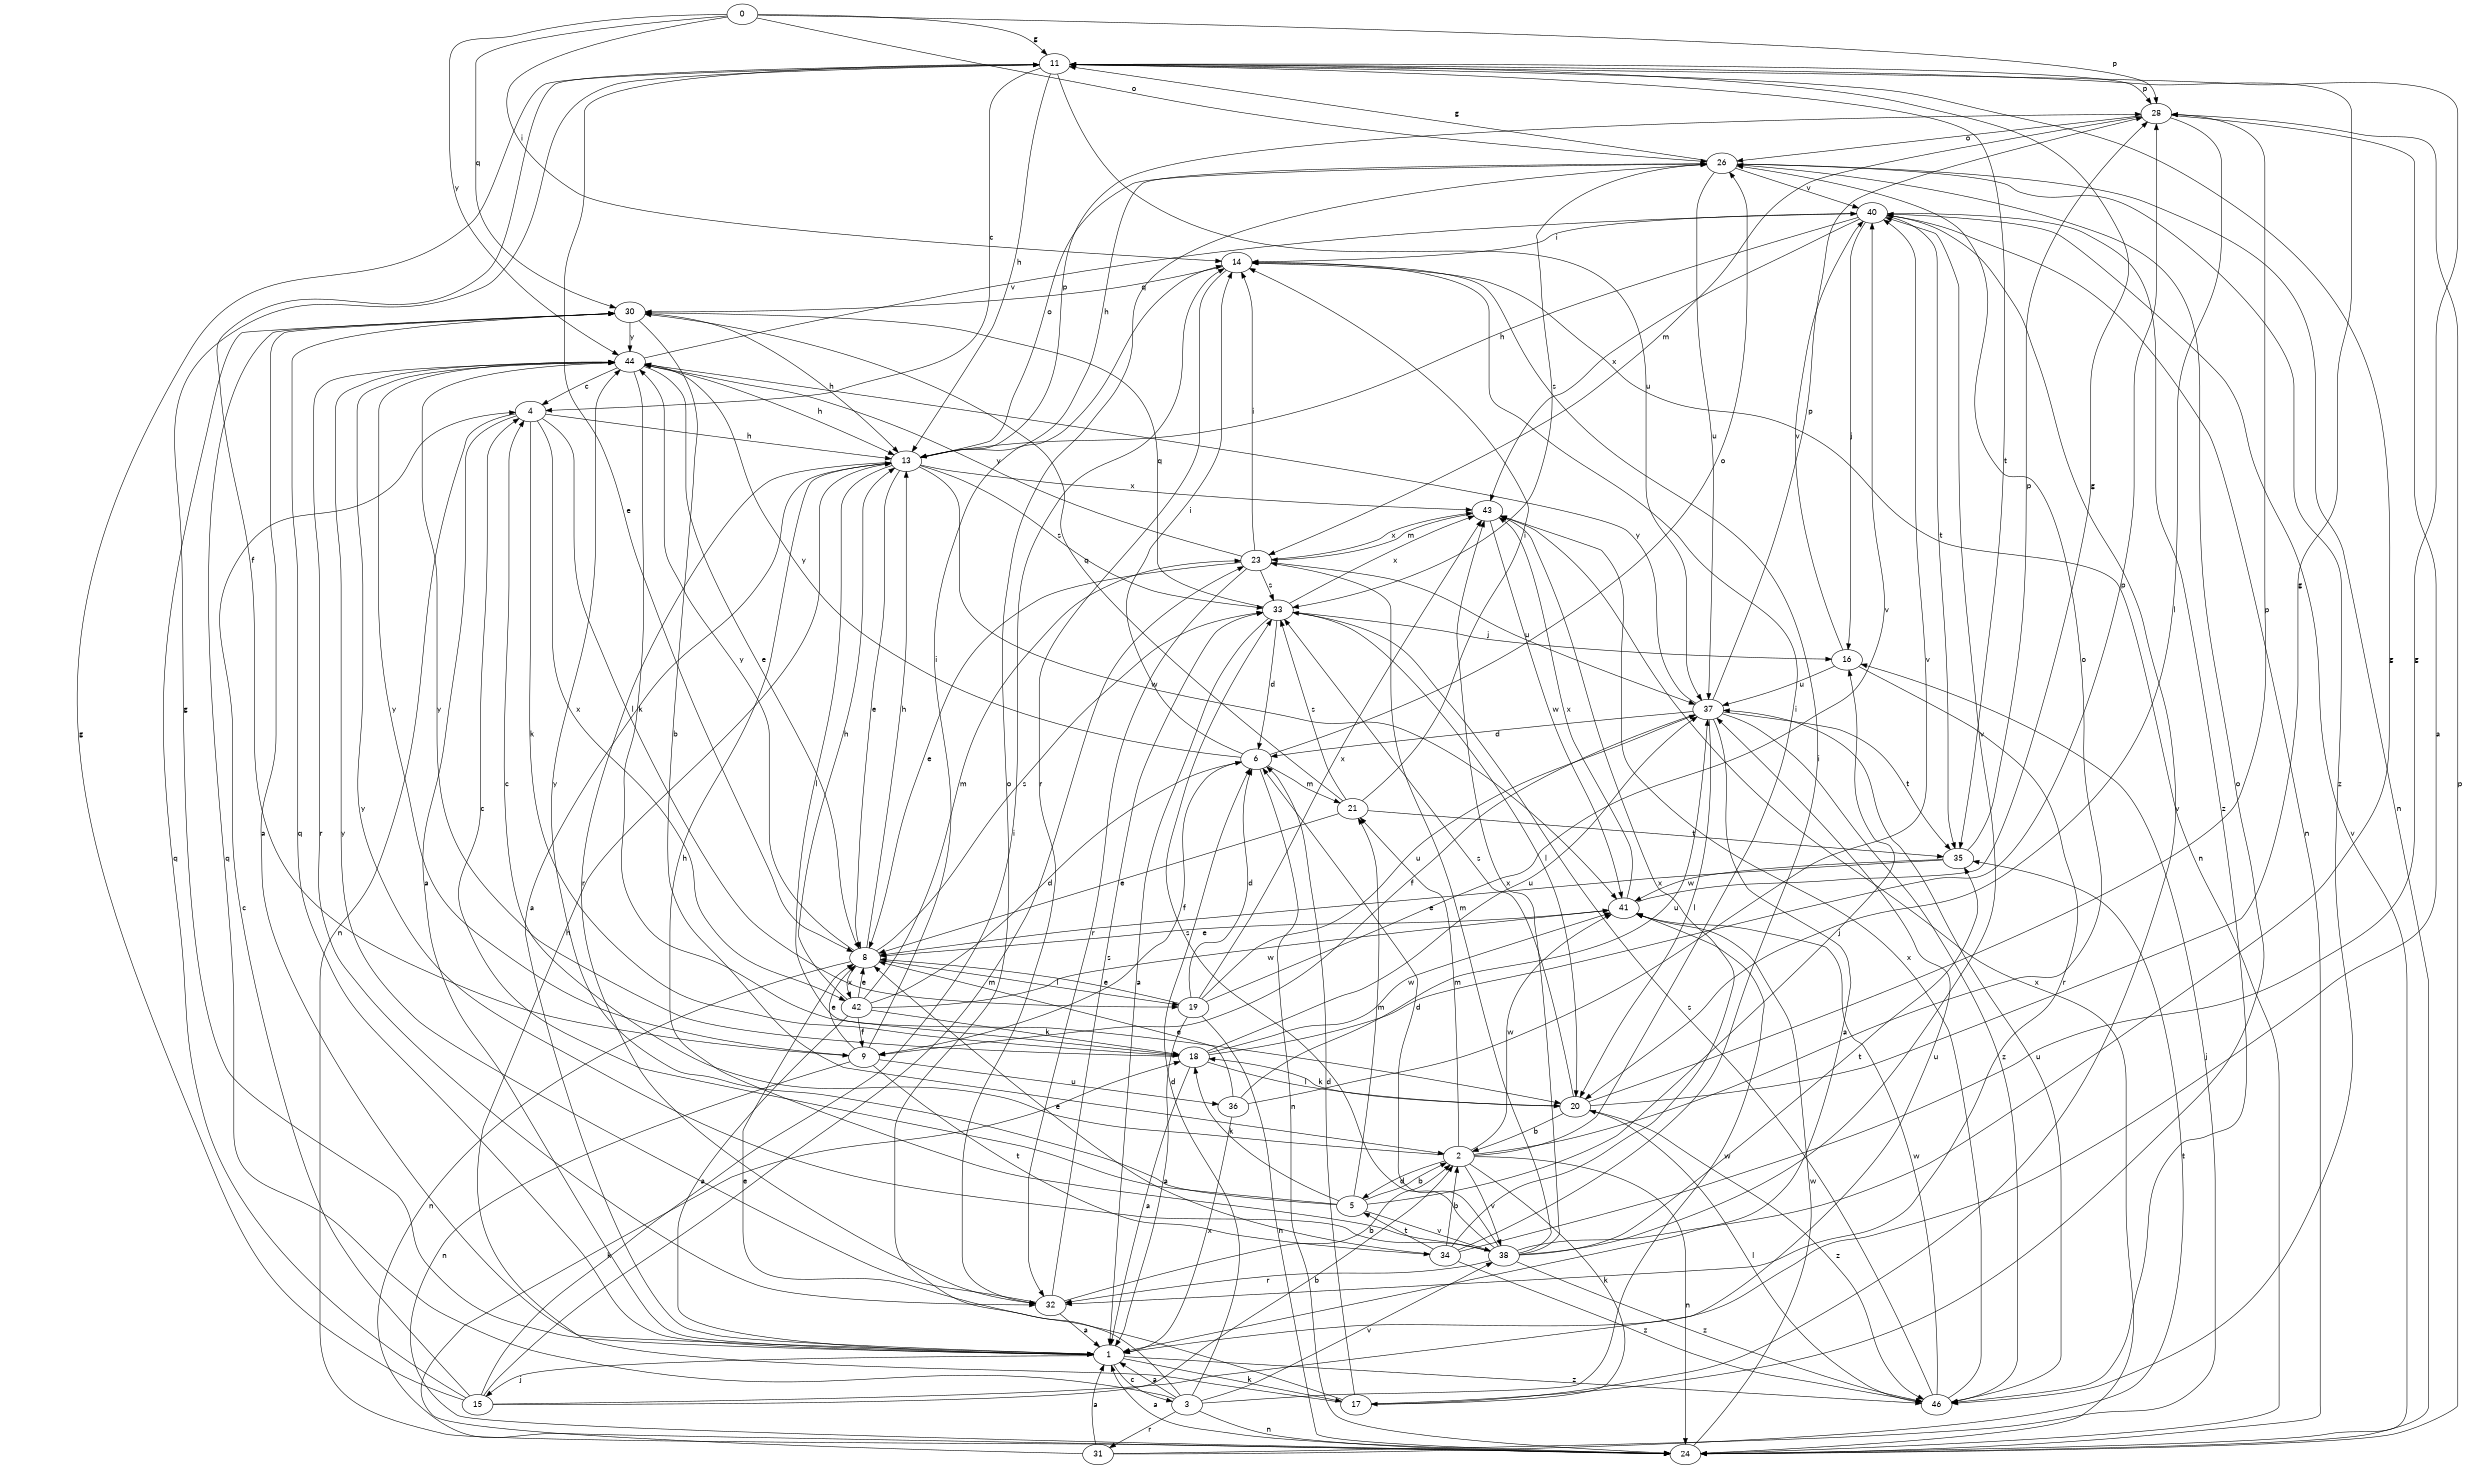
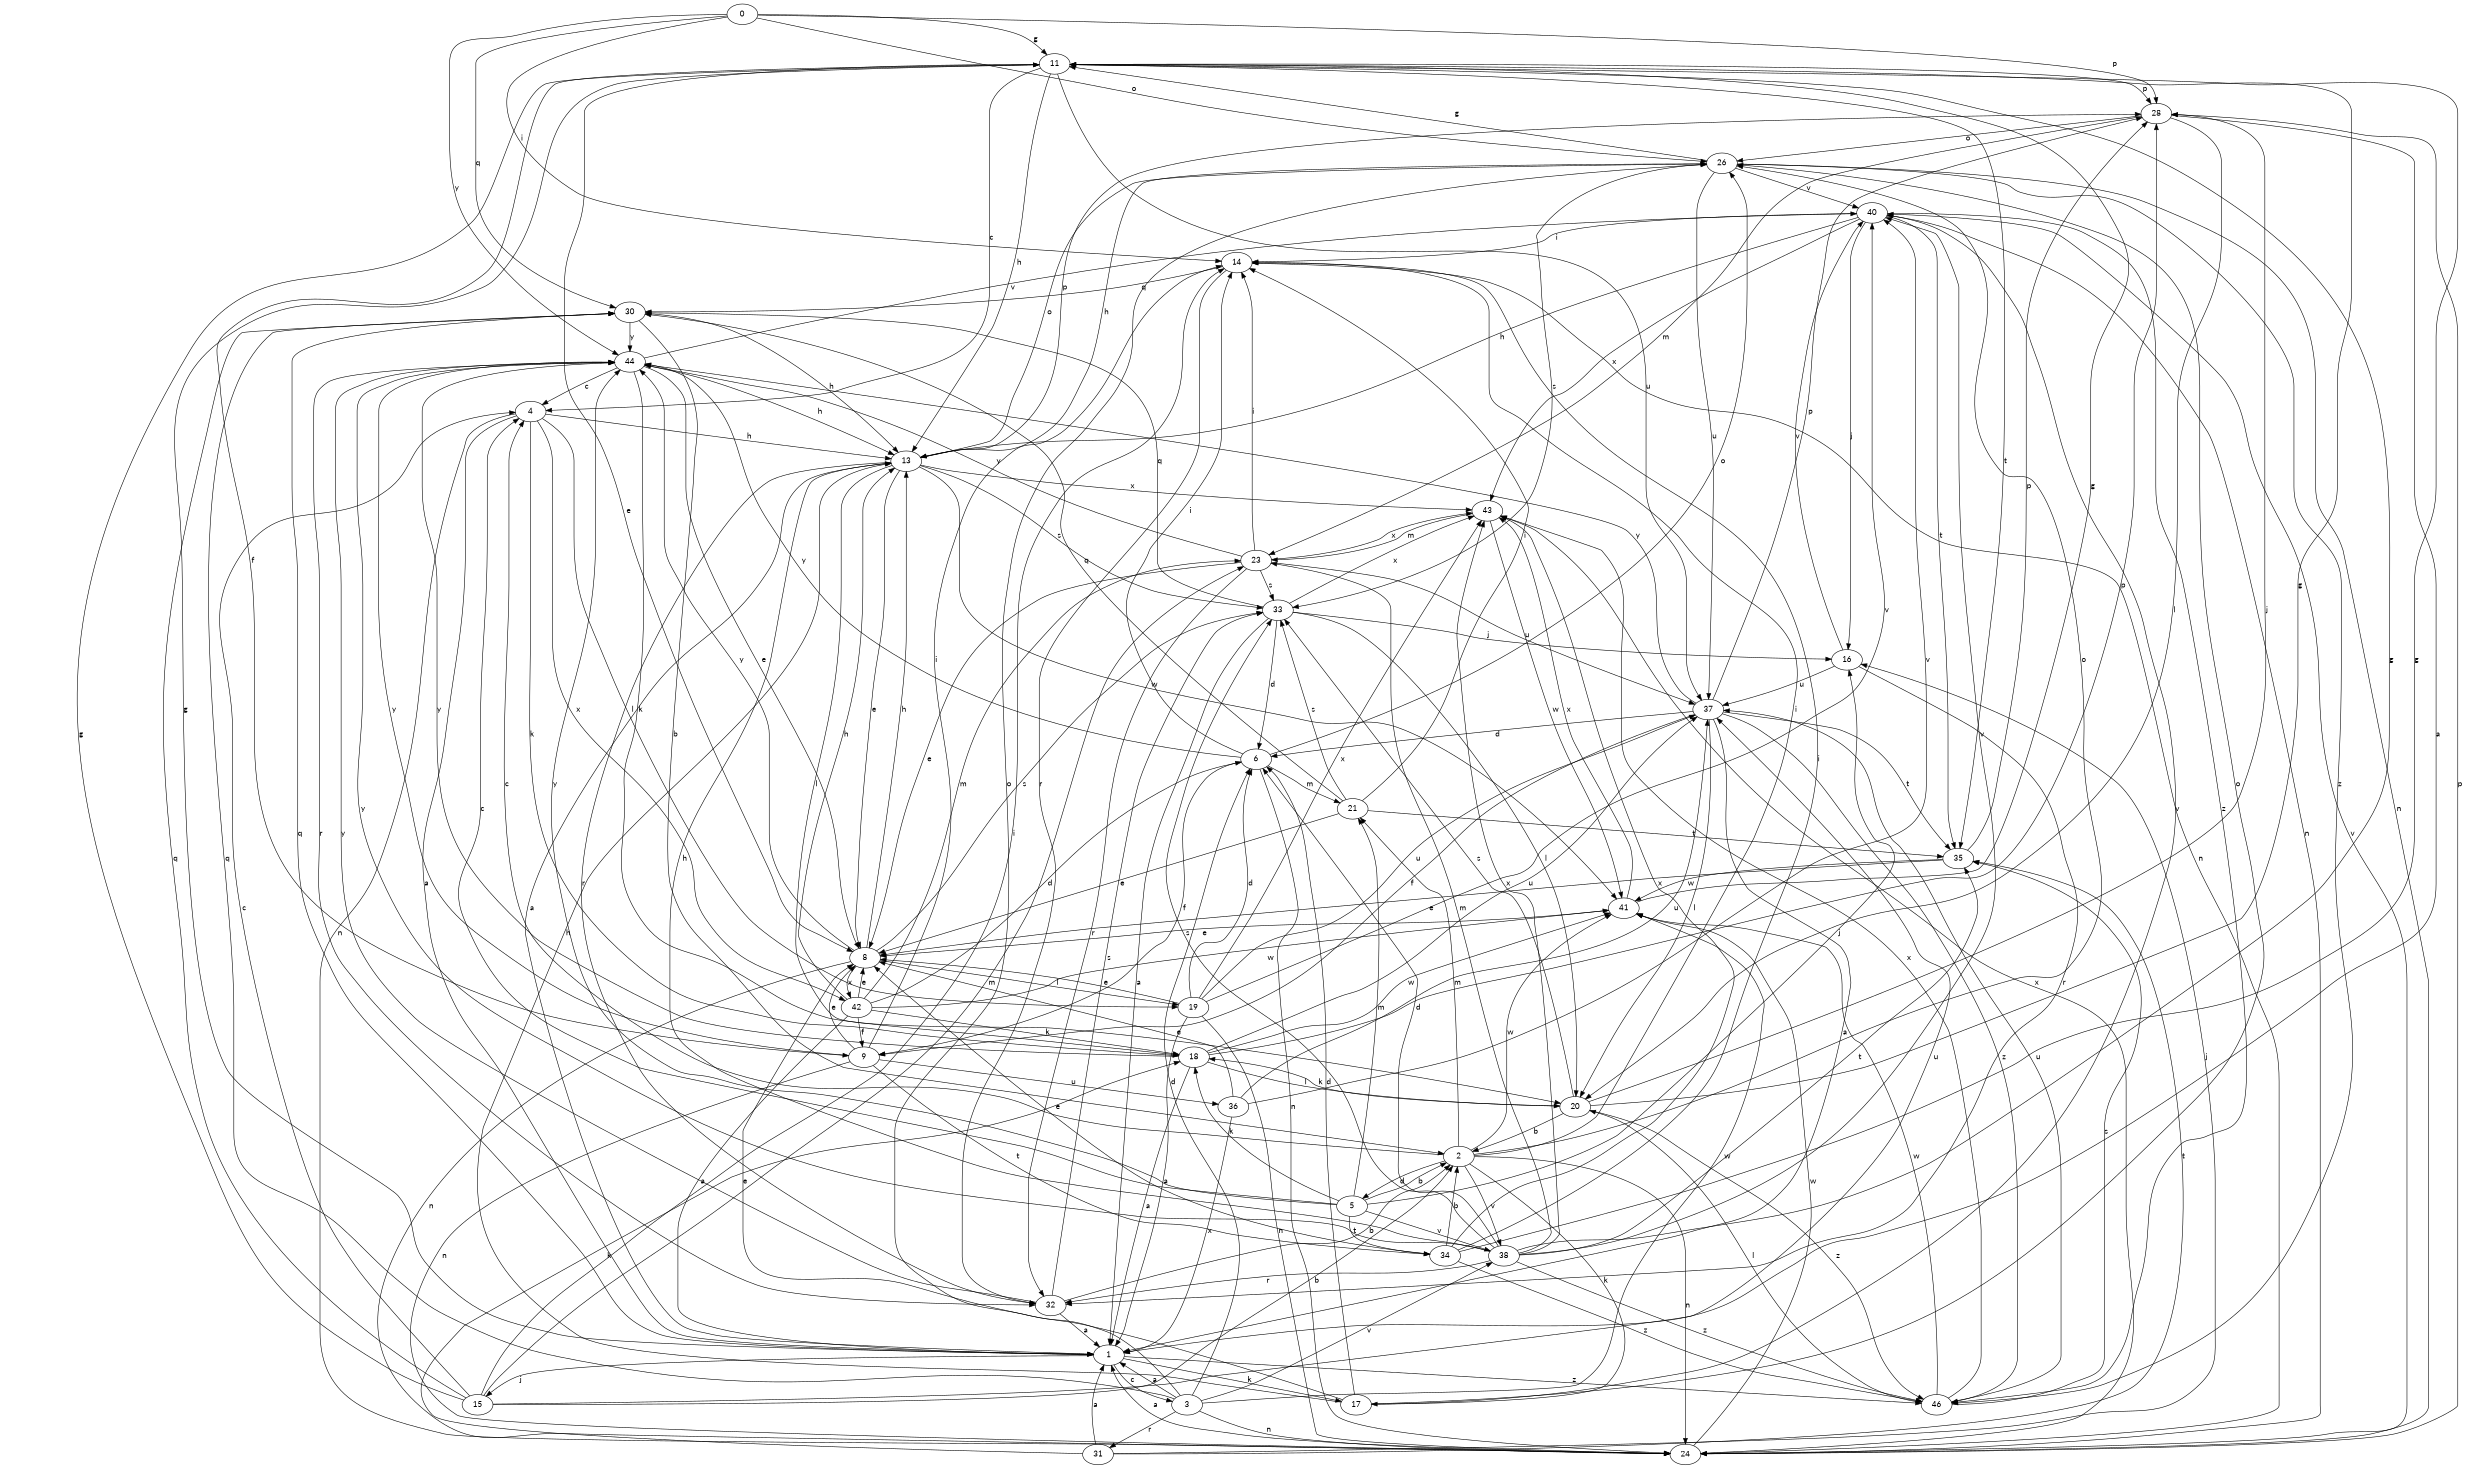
edge "20" -> "28": label "p" -> "j"
edge "30" -> "1": removed, label "a"
edge "46" -> "33": now "46" -> "35"
edge "34" -> "5": reversed
